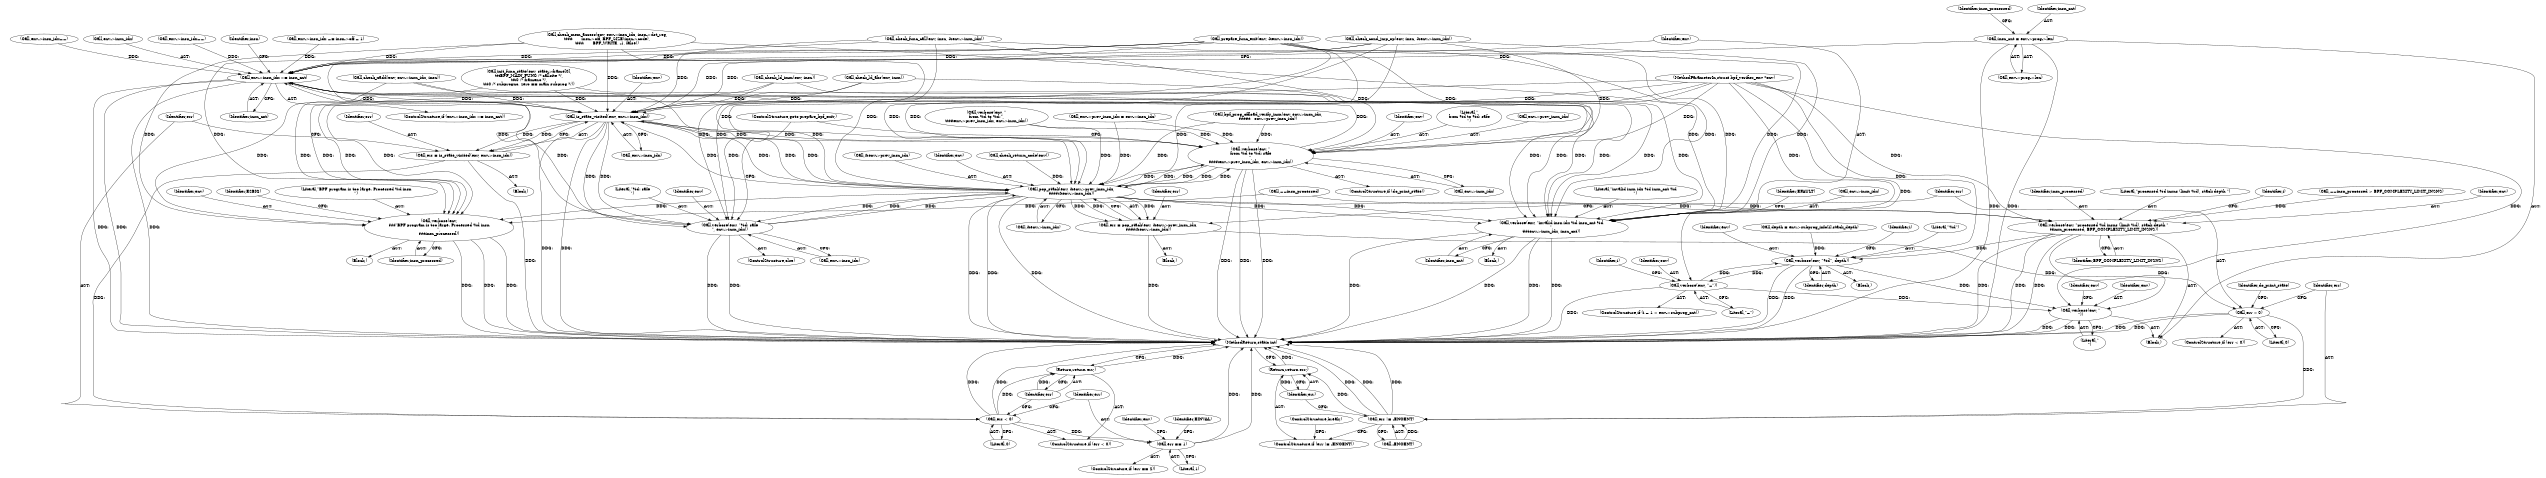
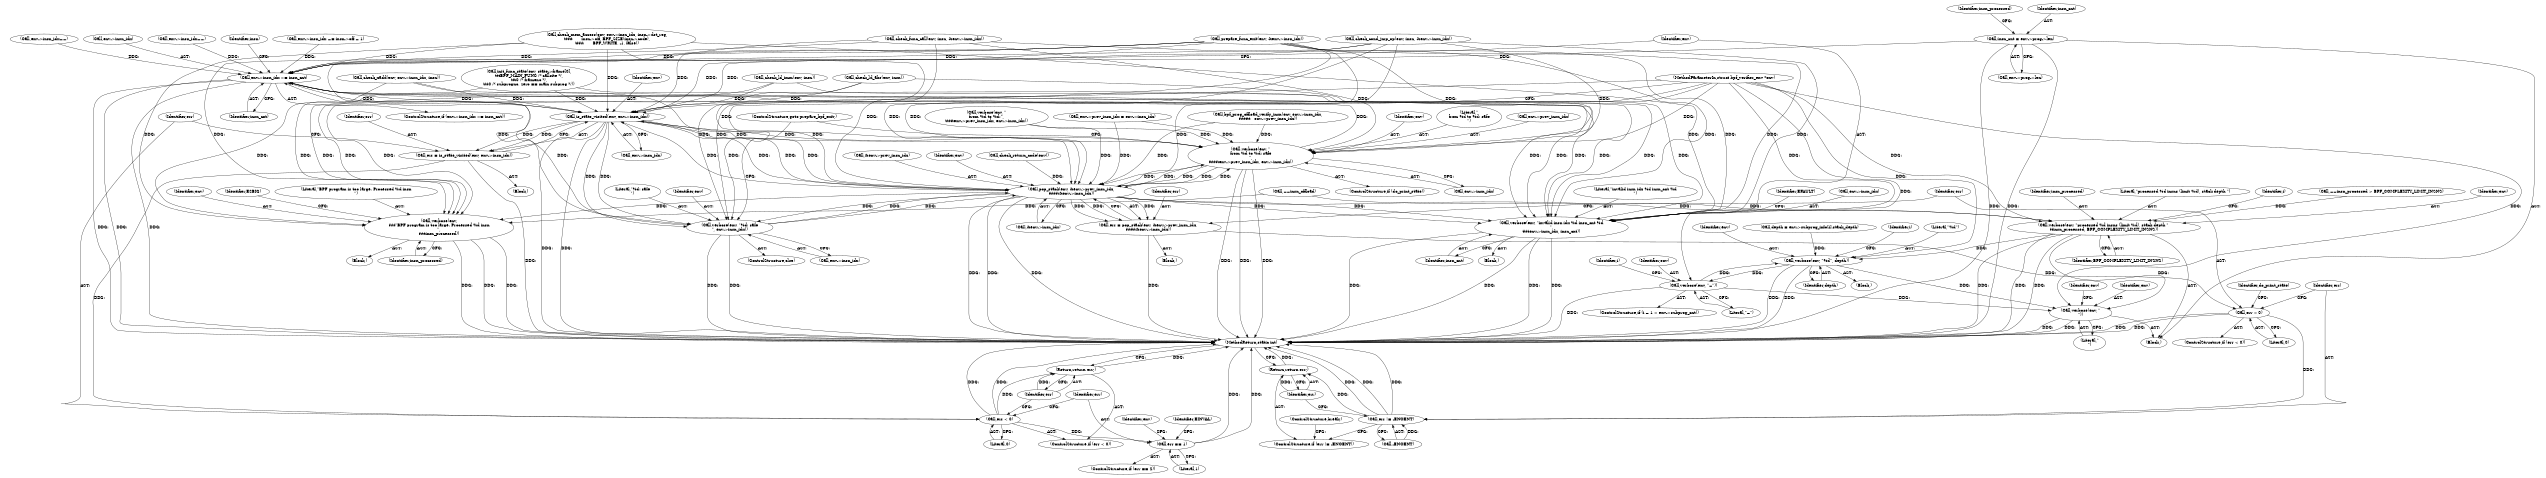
edge "(Call,insn_cnt = env->prog->len)" -> "(Call,env->prog->len)": label "AST: " -> "CFG: "
edge "(MethodParameterIn,struct bpf_verifier_env *env)" -> "(Call,is_state_visited(env, env->insn_idx))": label "DDG: " -> "CFG: "
node "(Call,++insn_processed)": label "(Call,++insn_processed)" -> "(Call,++insn_offload)"
